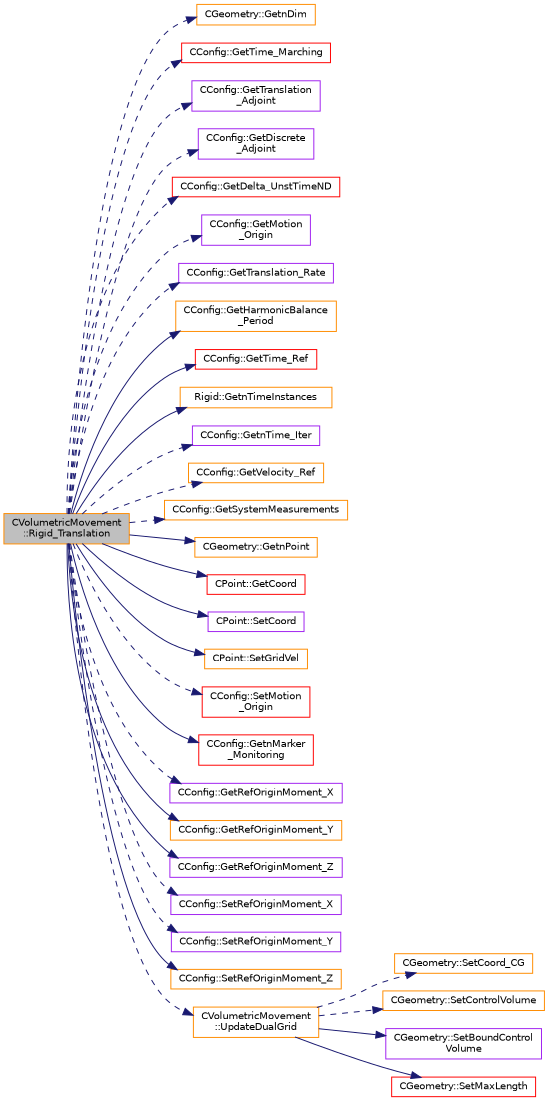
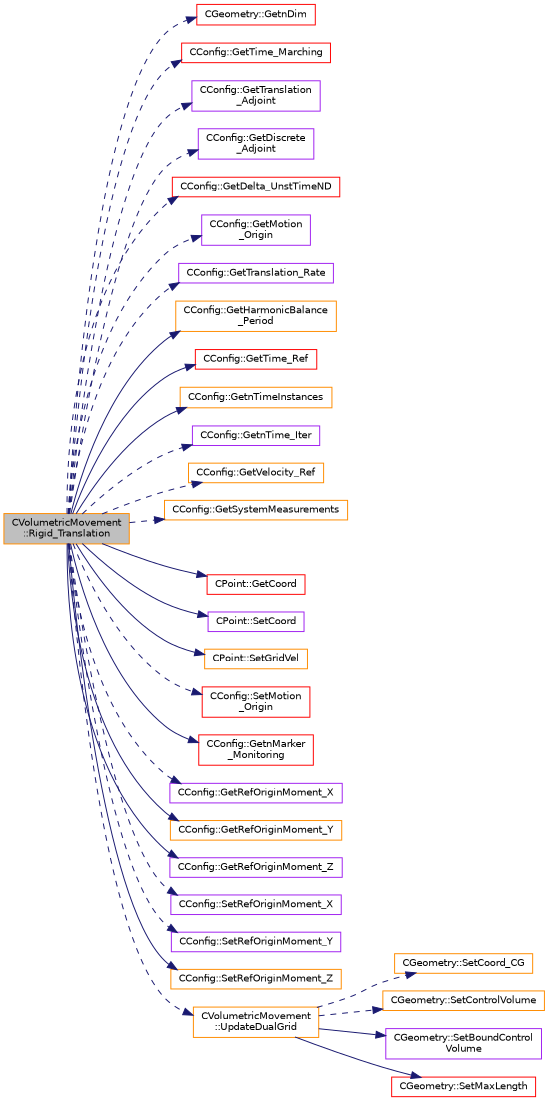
node "CGeometry::GetnDim": color darkorange -> red
node "Rigid::GetnTimeInstances": label "Rigid::GetnTimeInstances" -> "CConfig::GetnTimeInstances"
node "CGeometry::GetnPoint": removed
